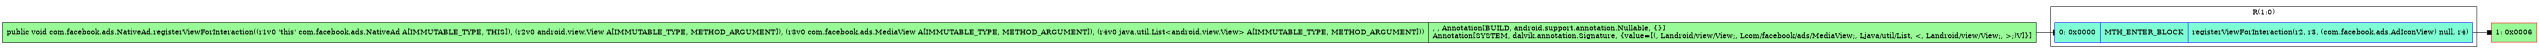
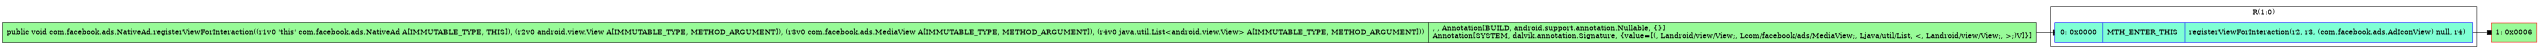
node "0: 0x0000": text "MTH_ENTER_BLOCK" -> "MTH_ENTER_THIS"
